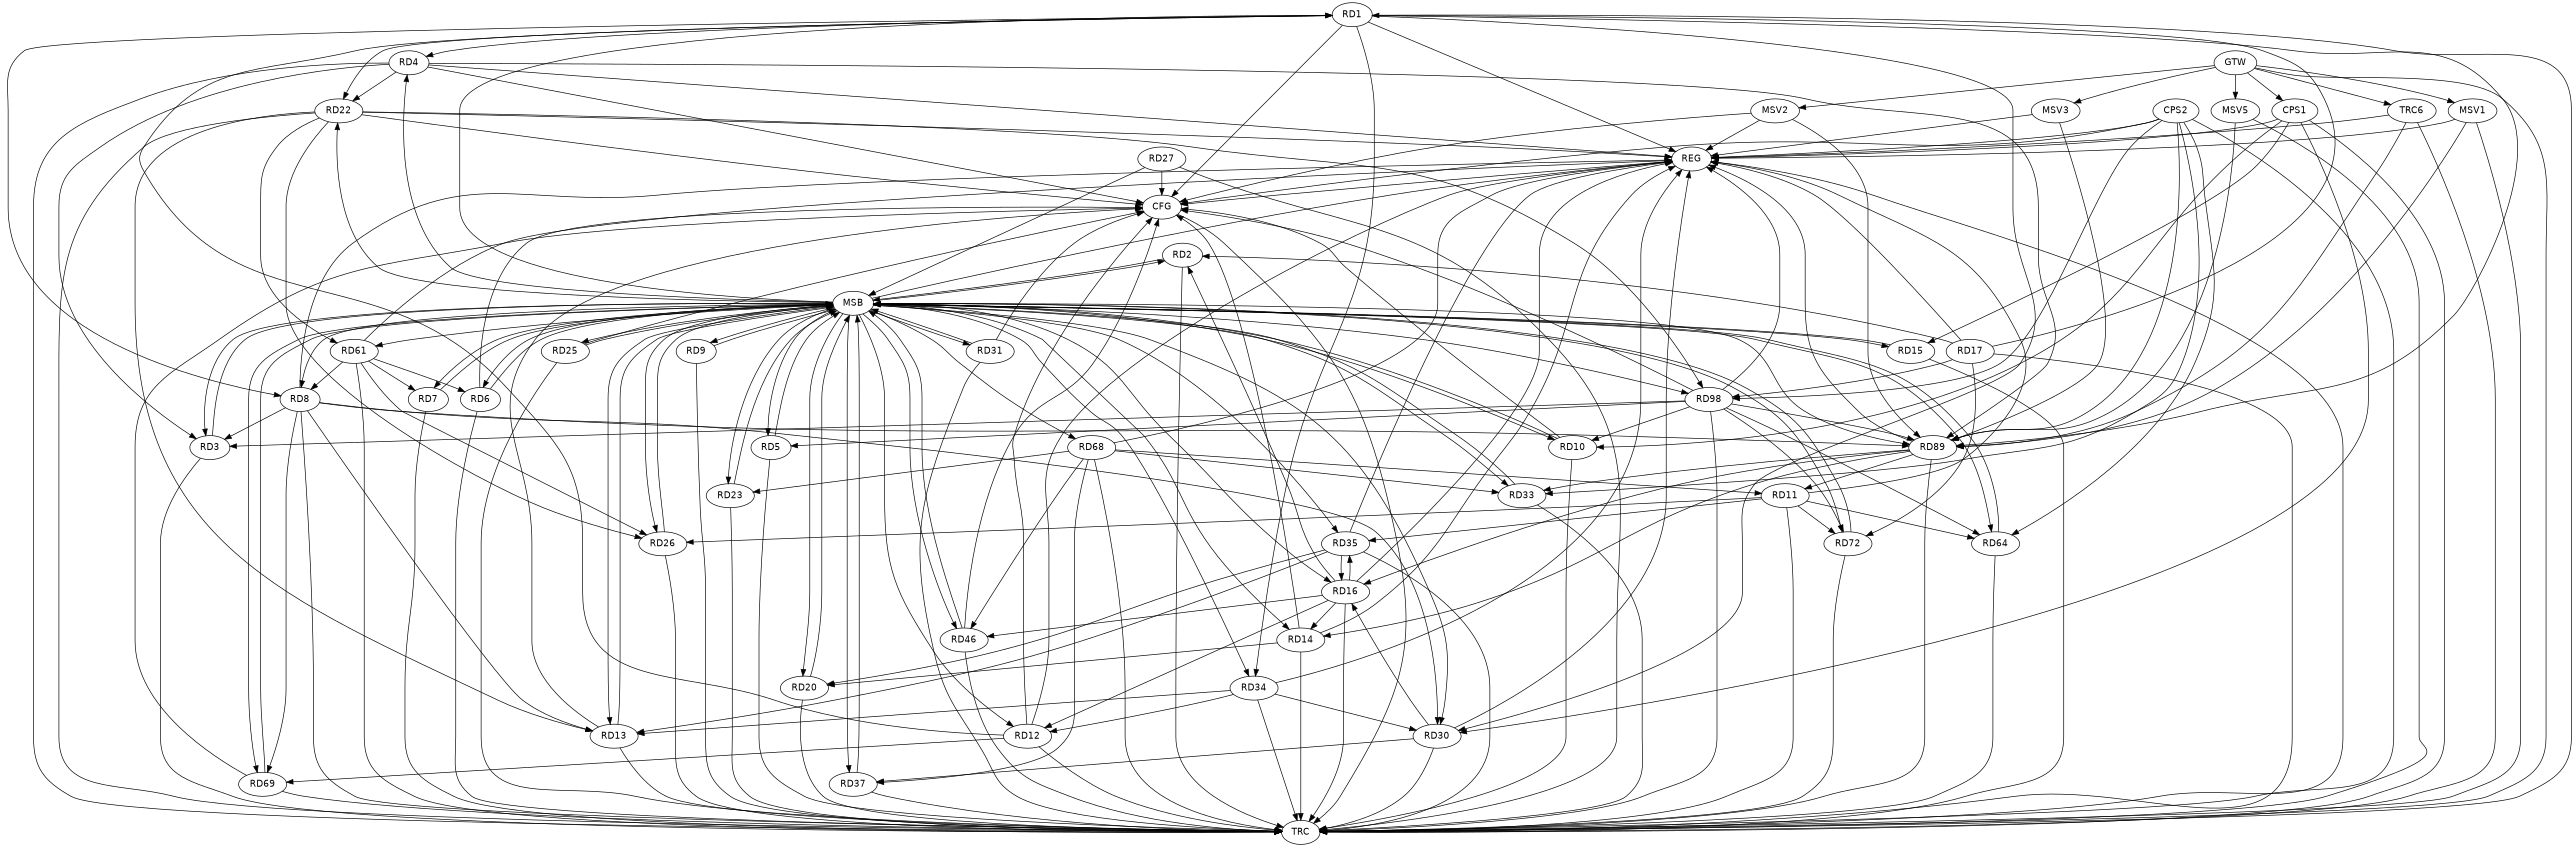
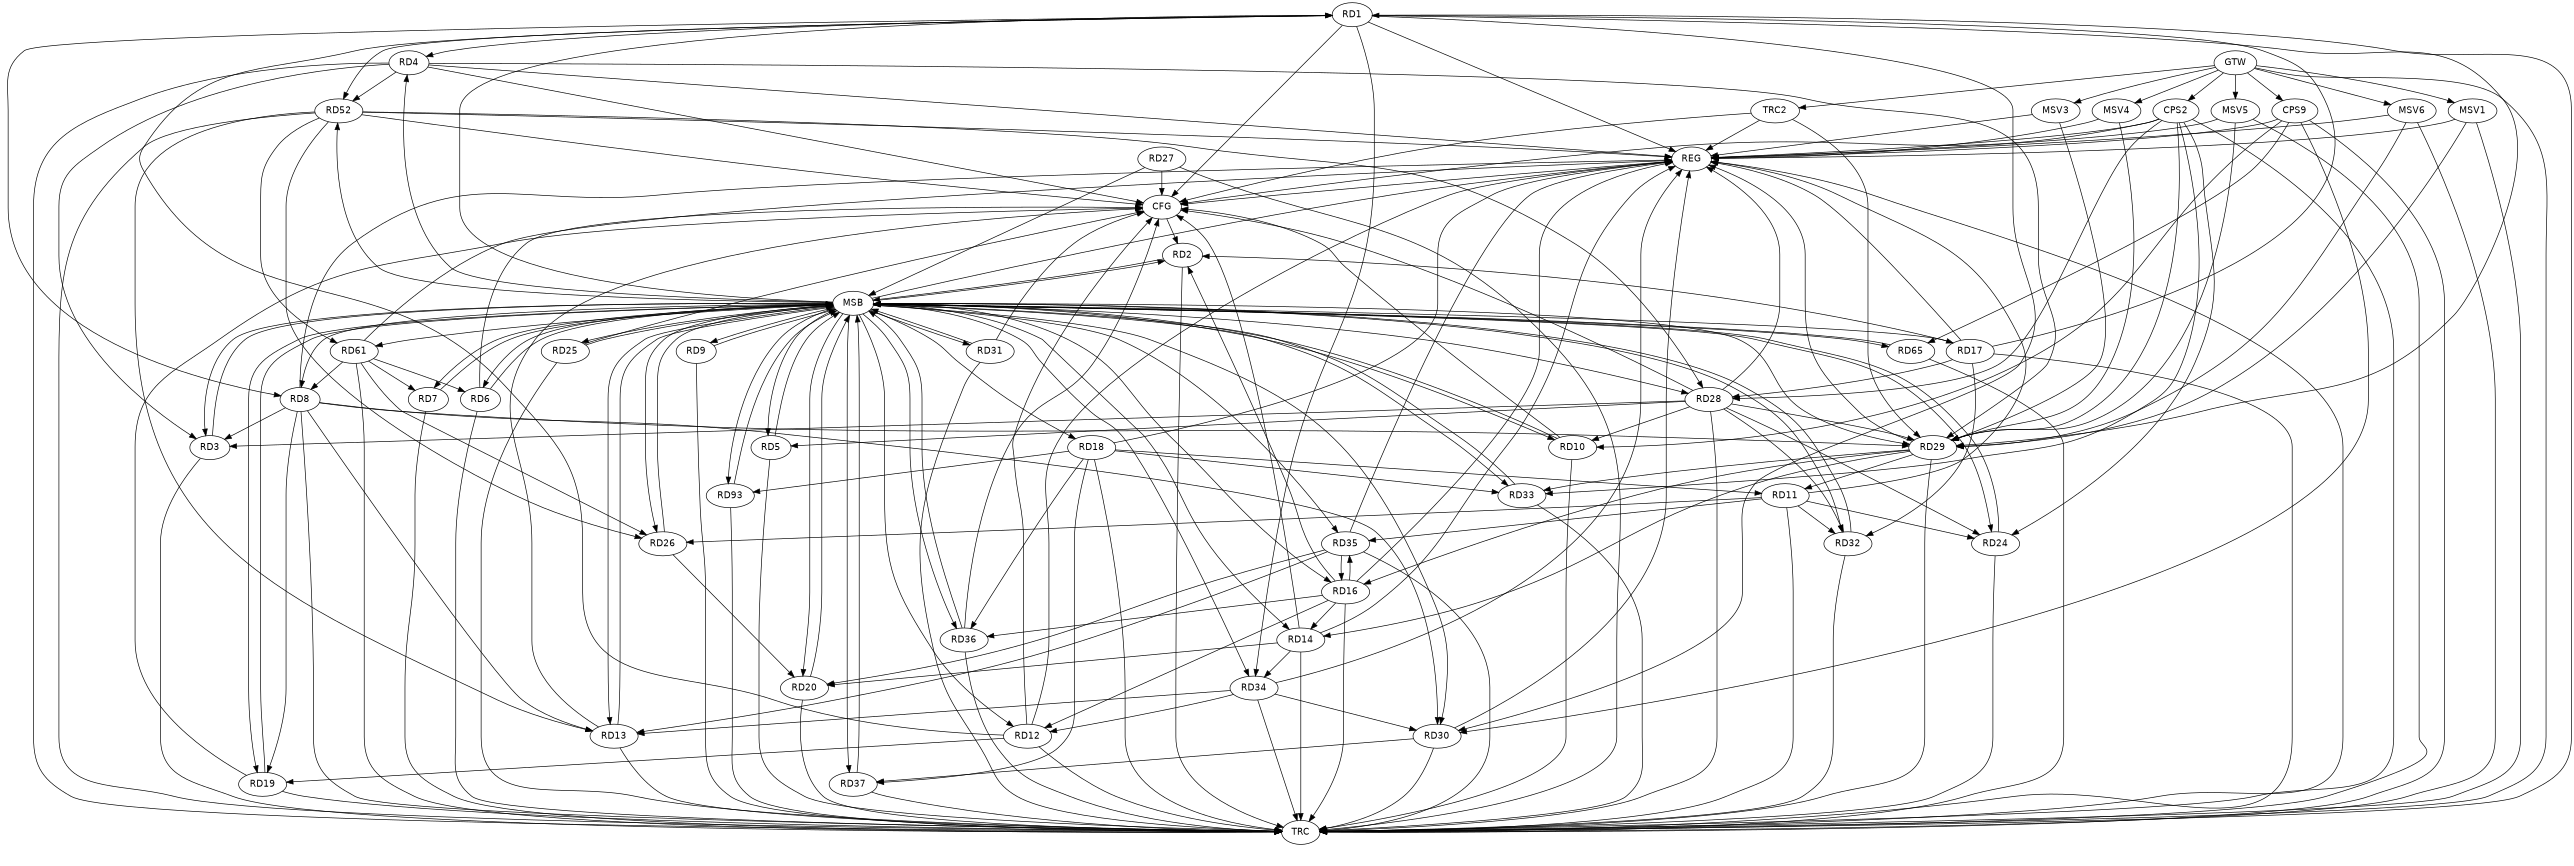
edge "GTW" -> "CPS2": added
node "RD22": label "RD22" -> "RD52"
node "MSV2": label "MSV2" -> "TRC2"
node "MSV4": added
node "CPS1": label "CPS1" -> "CPS9"
node "TRC6": label "TRC6" -> "MSV6"
edge "MSV5" -> "REG": added
edge "MSB" -> "RD17": added
node "RD15": label "RD15" -> "RD65"
node "RD98": label "RD98" -> "RD28"
node "RD68": label "RD68" -> "RD18"
node "RD89": label "RD89" -> "RD29"
edge "CFG" -> "TRC": now "CFG" -> "RD2"
node "RD23": label "RD23" -> "RD93"
node "RD72": label "RD72" -> "RD32"
node "RD64": label "RD64" -> "RD24"
node "RD46": label "RD46" -> "RD36"
edge "RD14" -> "RD34": added
edge "RD30" -> "RD16": removed
node "RD69": label "RD69" -> "RD19"
edge "RD26" -> "TRC": now "RD26" -> "RD20"
